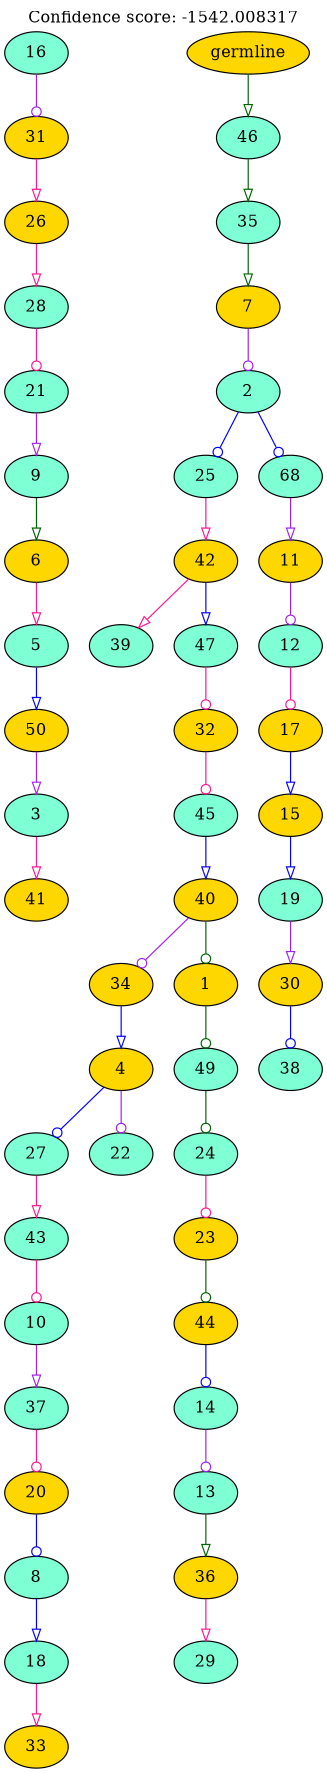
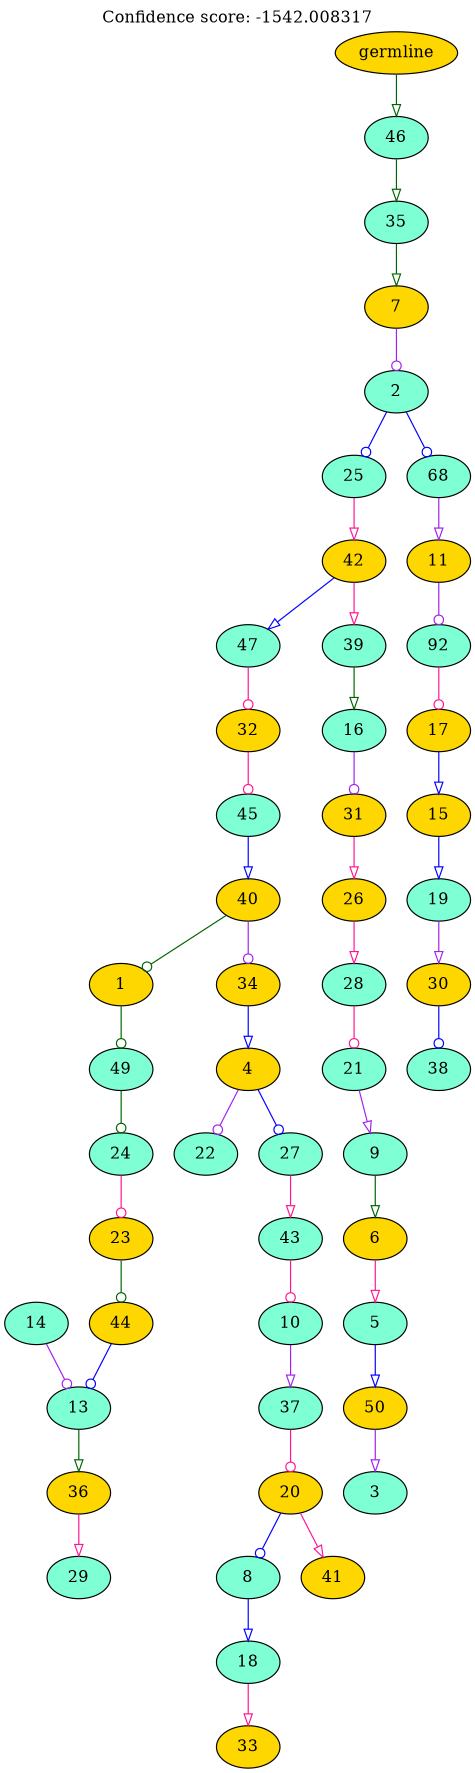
node "12": label "12" -> "92"
edge "39" -> "16": added
edge "3" -> "41": now "20" -> "41"
edge "44" -> "14": now "44" -> "13"
